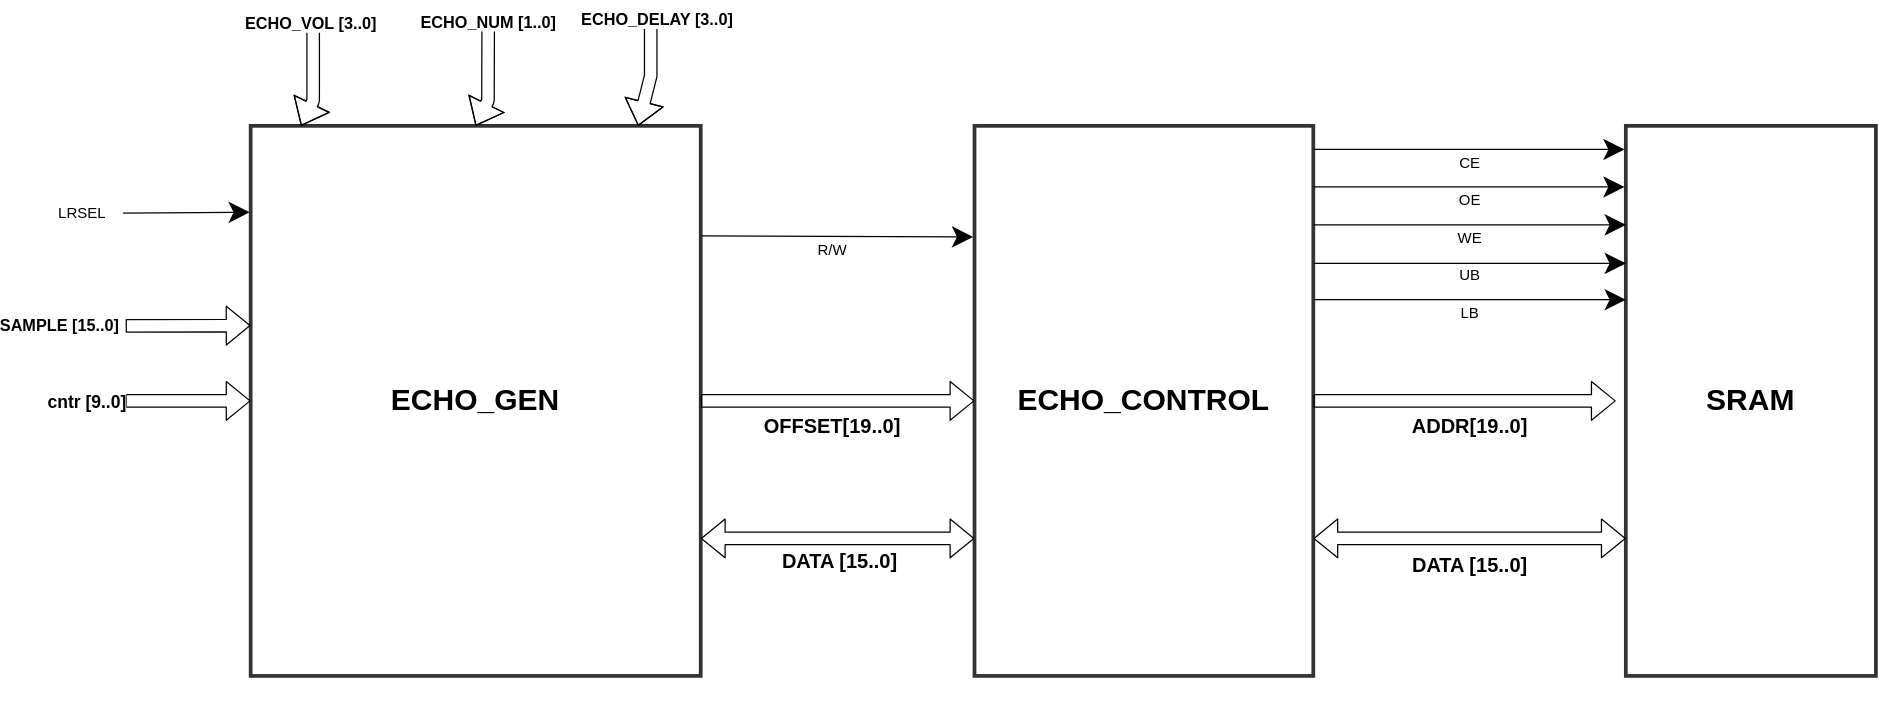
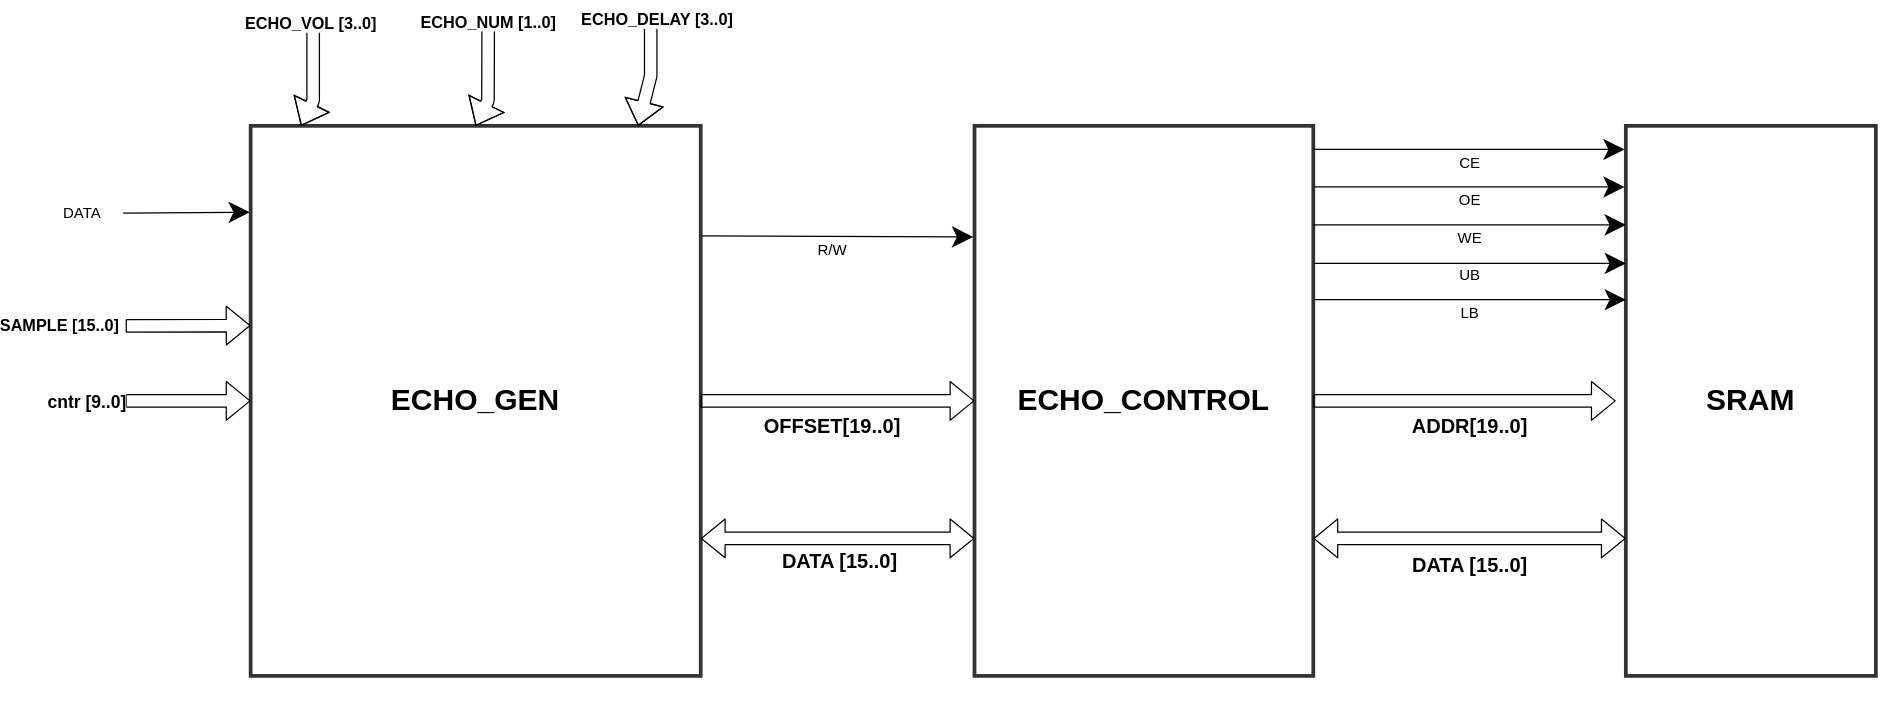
node "LRSEL": label "LRSEL" -> "DATA"
